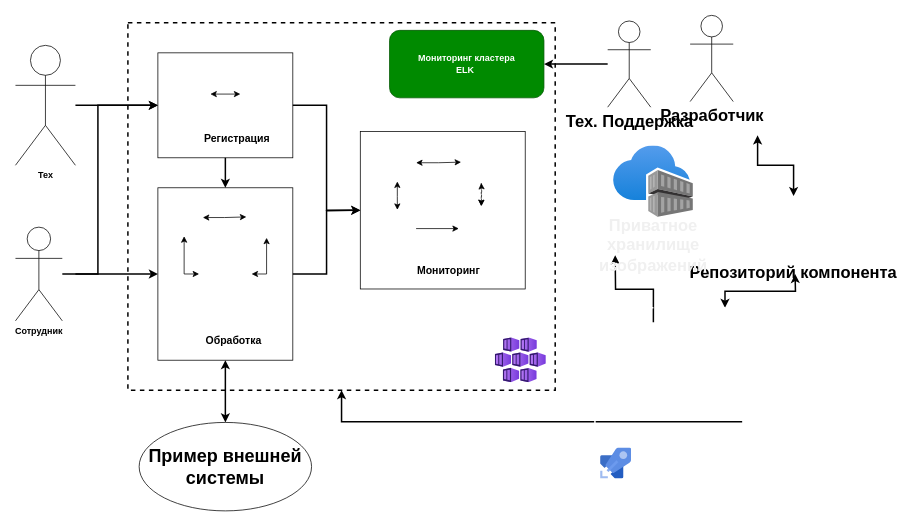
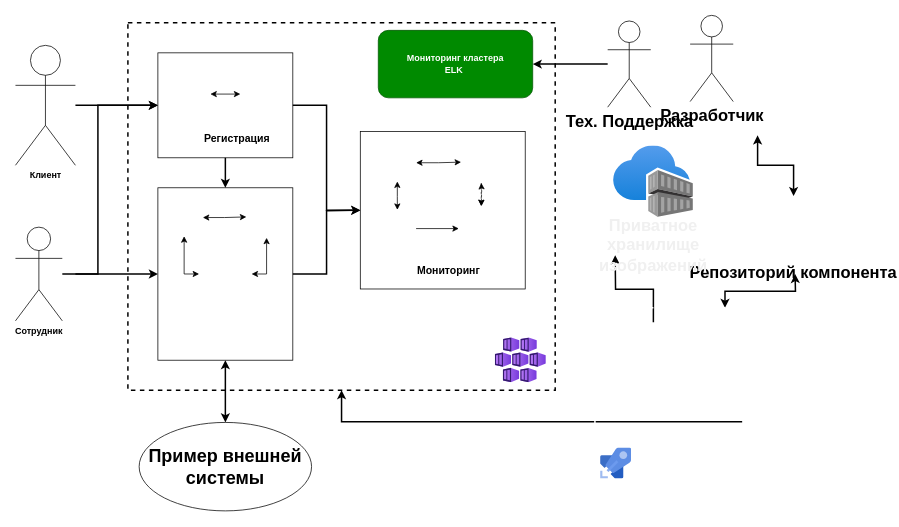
node "Мониторинг кластера ELK": moved (467, 64) -> (456, 64)
node "Тех": label "Тех" -> "Клиент"
node "Обработка": removed
